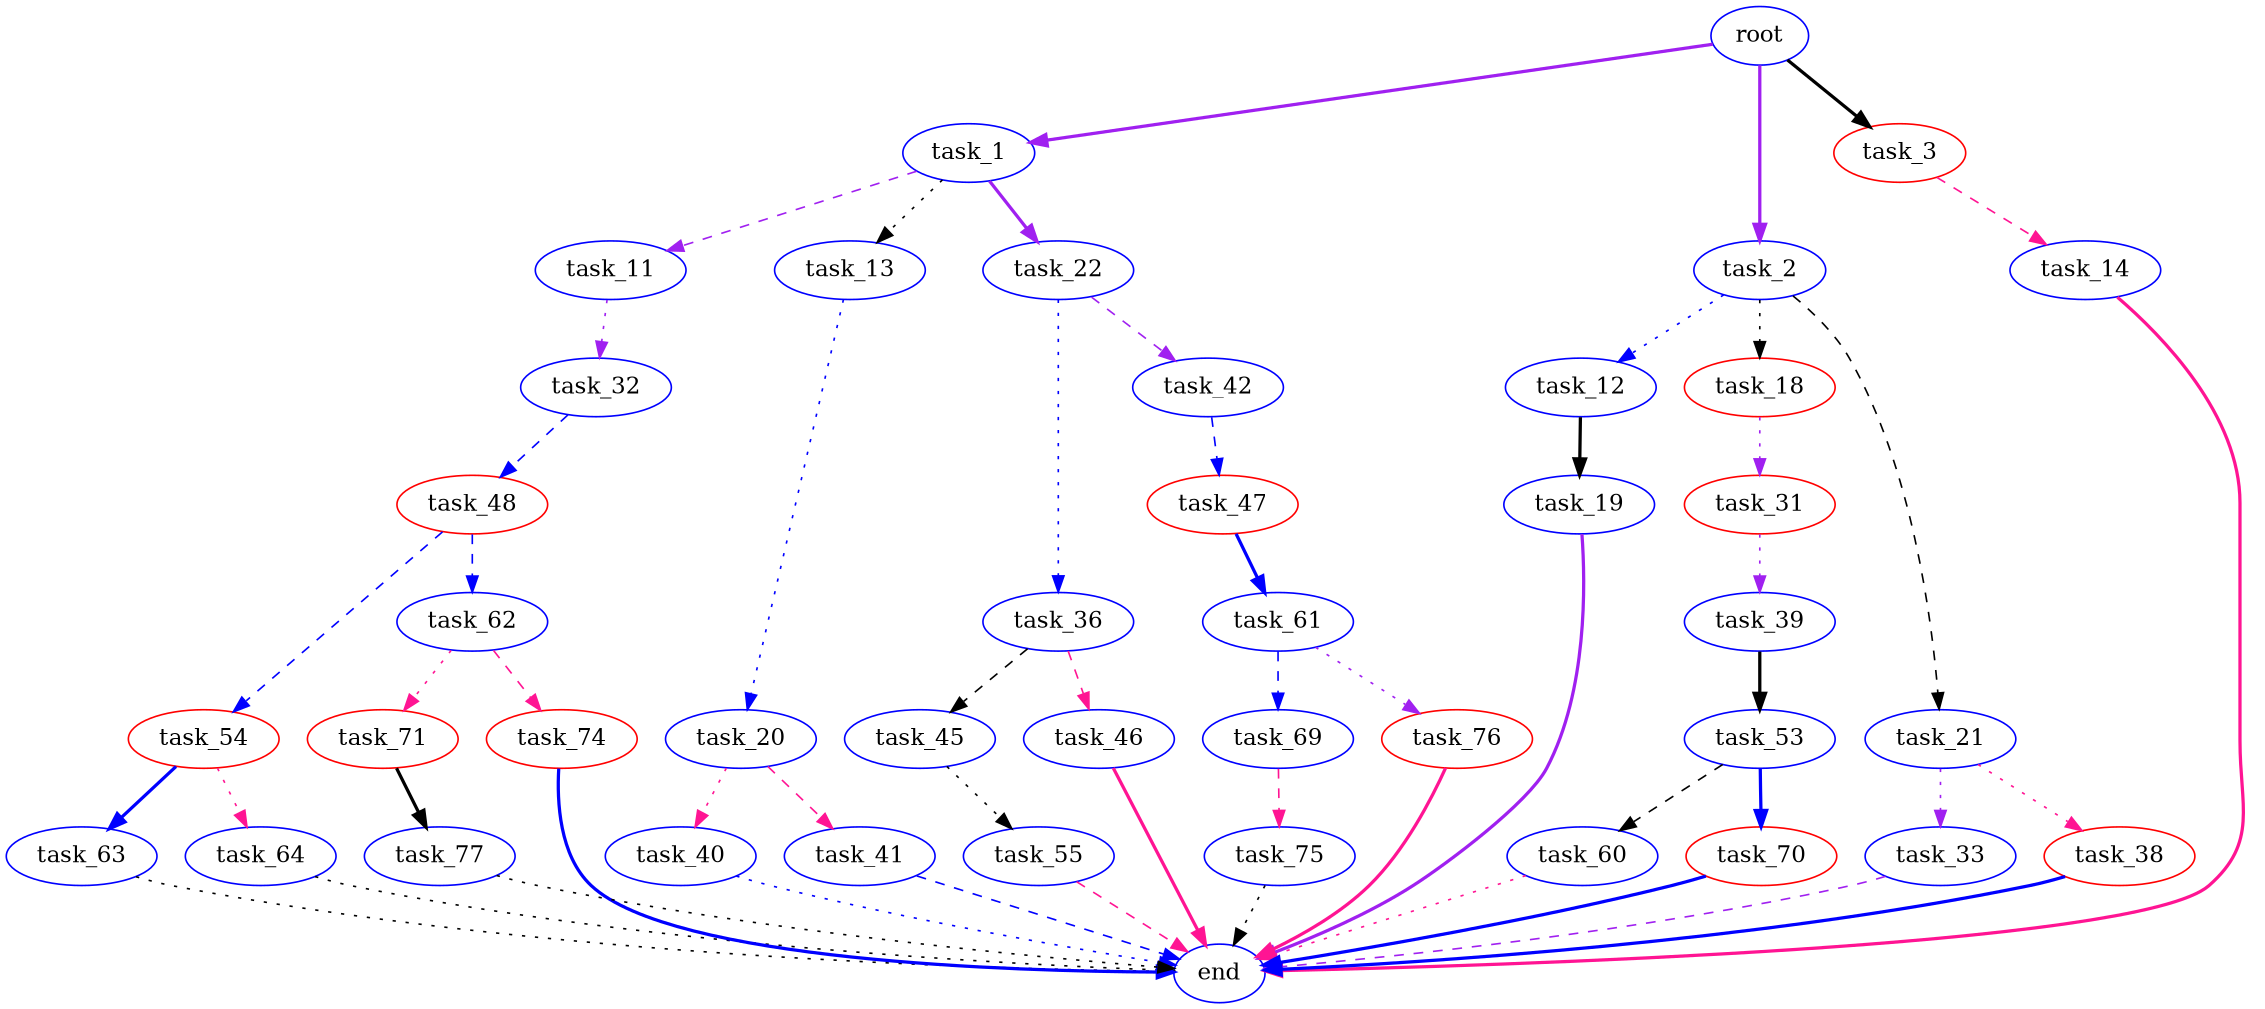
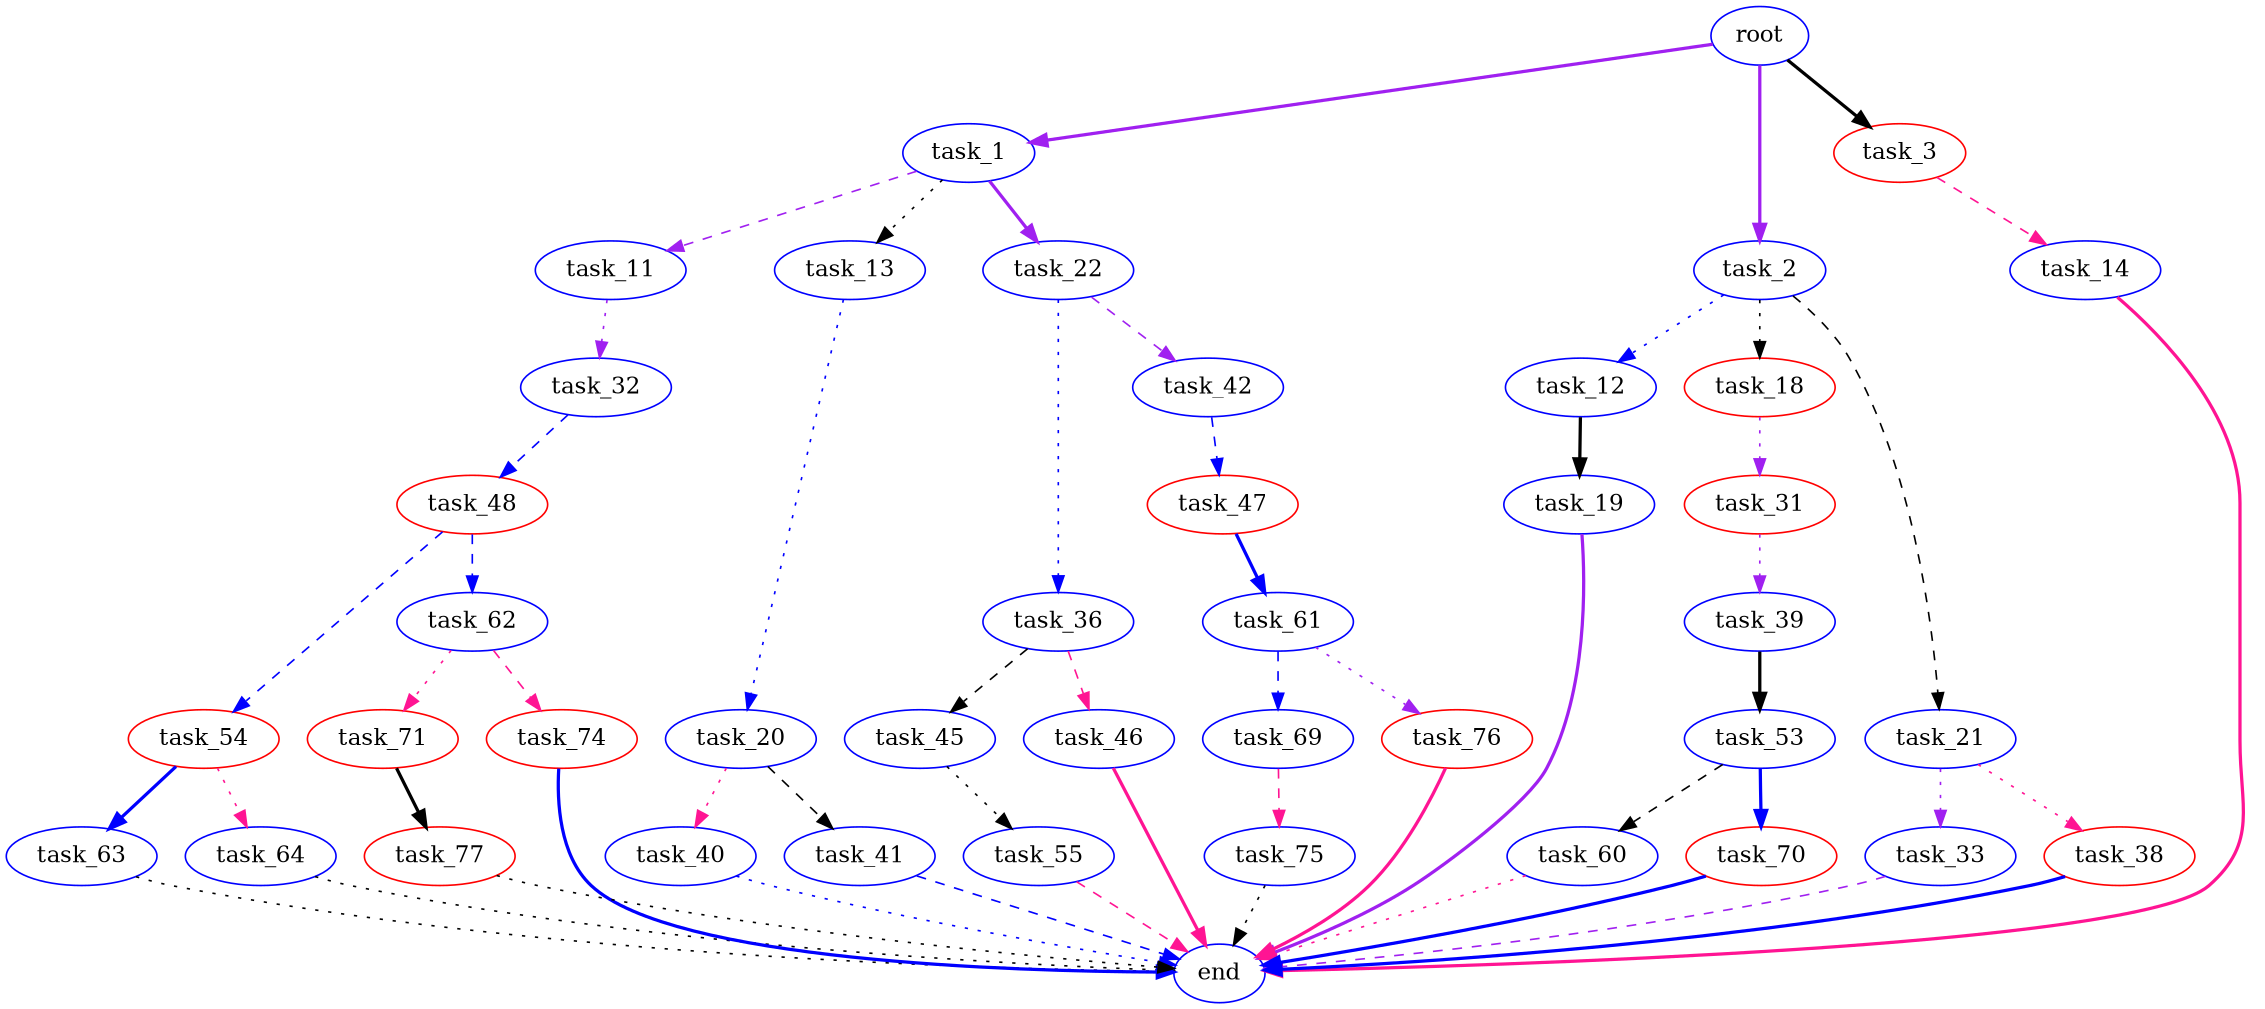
edge "task_20" -> "task_41": color deeppink -> black
node "task_77": color blue -> red
